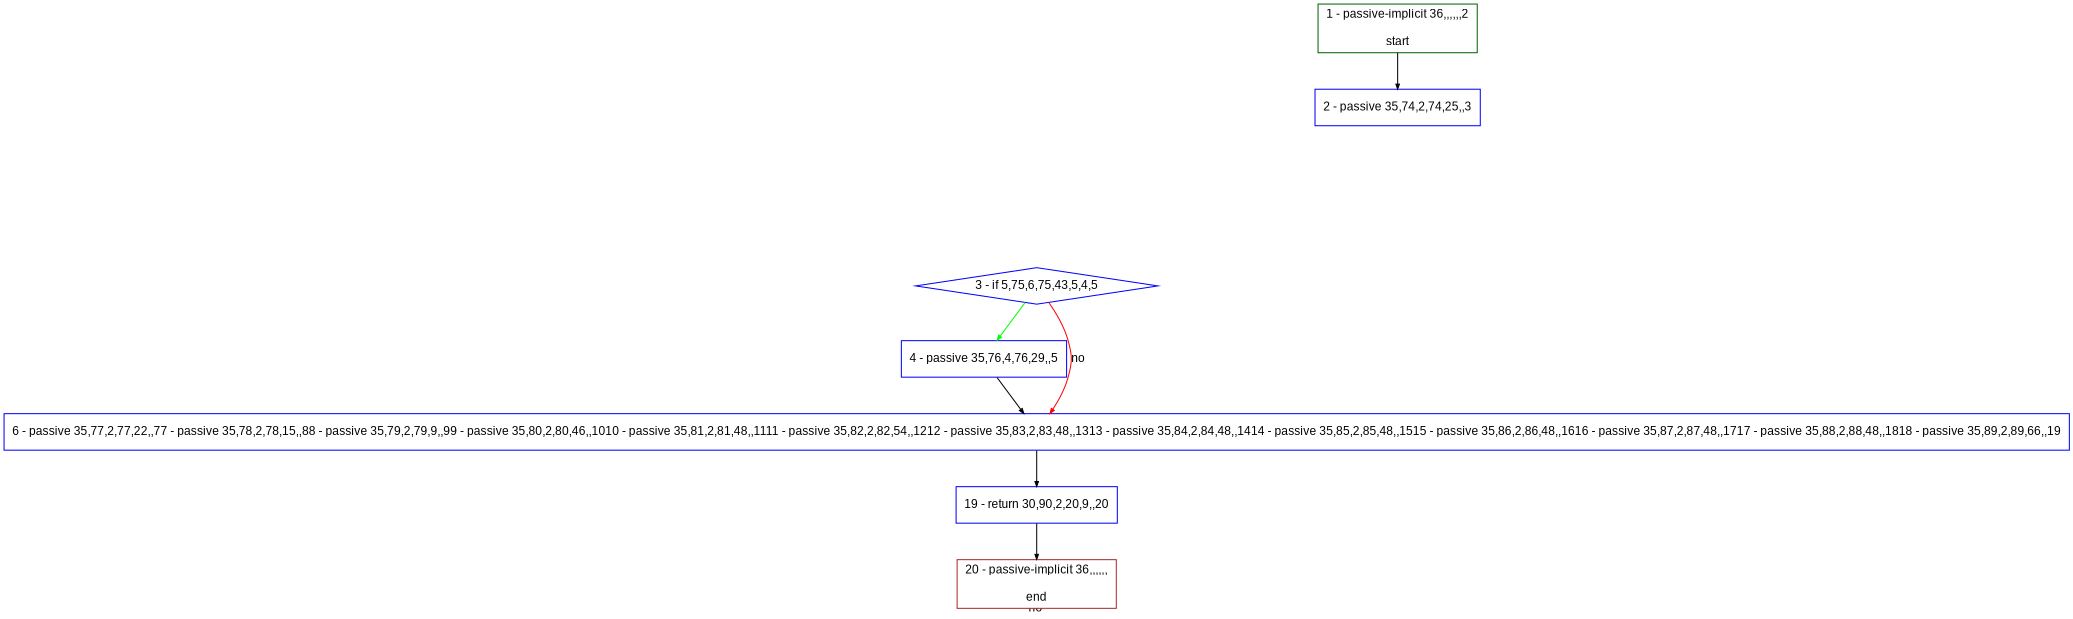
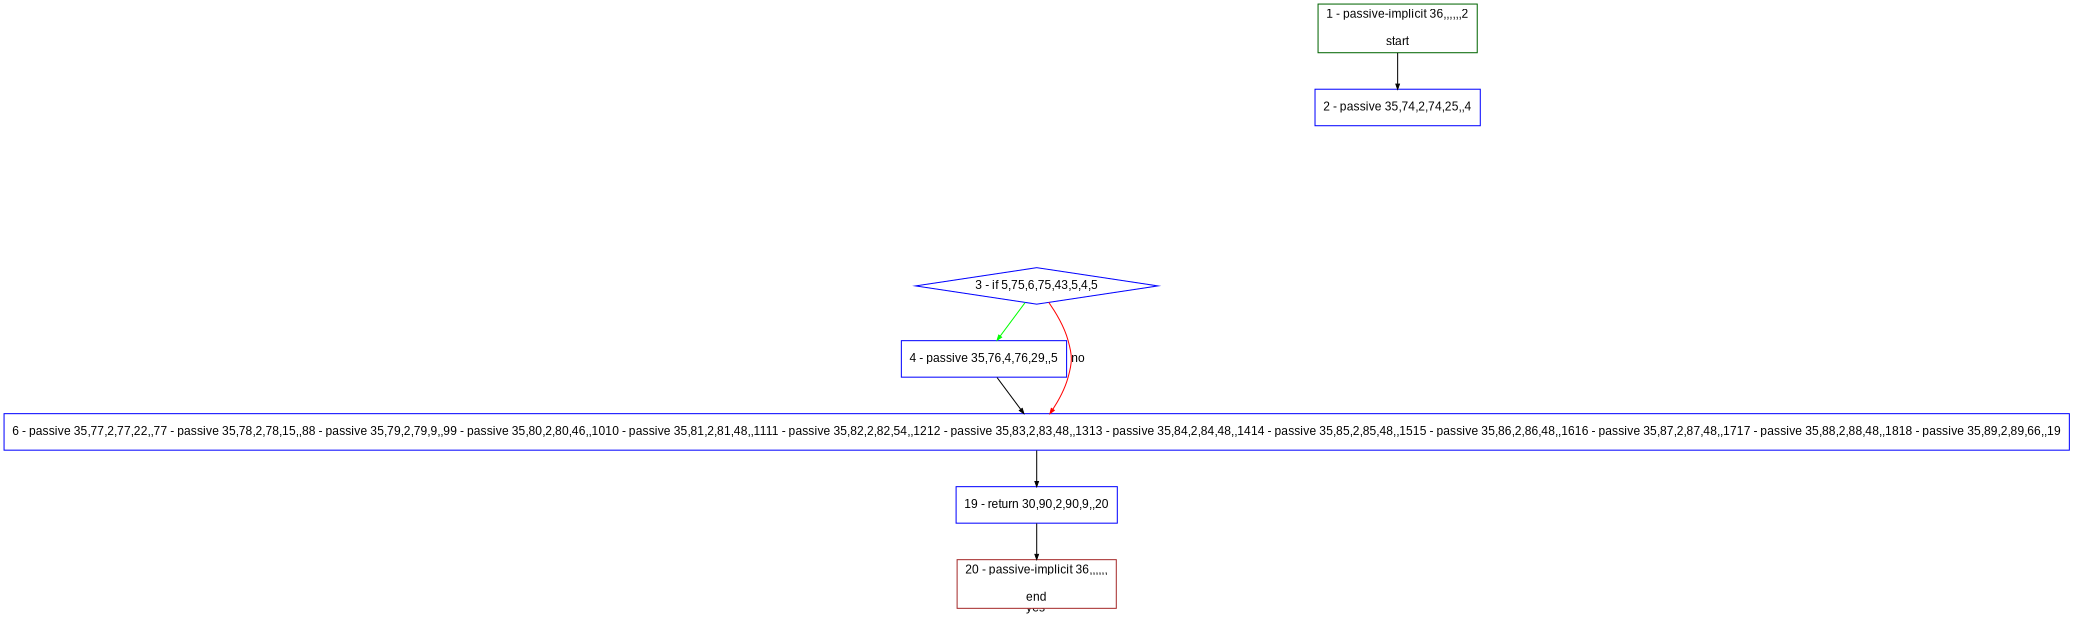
node "2 - passive 35,74,2,74,25,,3": label "2 - passive 35,74,2,74,25,,3" -> "2 - passive 35,74,2,74,25,,4"
node "19 - return 30,90,2,20,9,,20": label "19 - return 30,90,2,20,9,,20" -> "19 - return 30,90,2,90,9,,20"
edge "3 - if 5,75,6,75,43,5,4,5" -> "4 - passive 35,76,4,76,29,,5": label "no" -> "yes"
